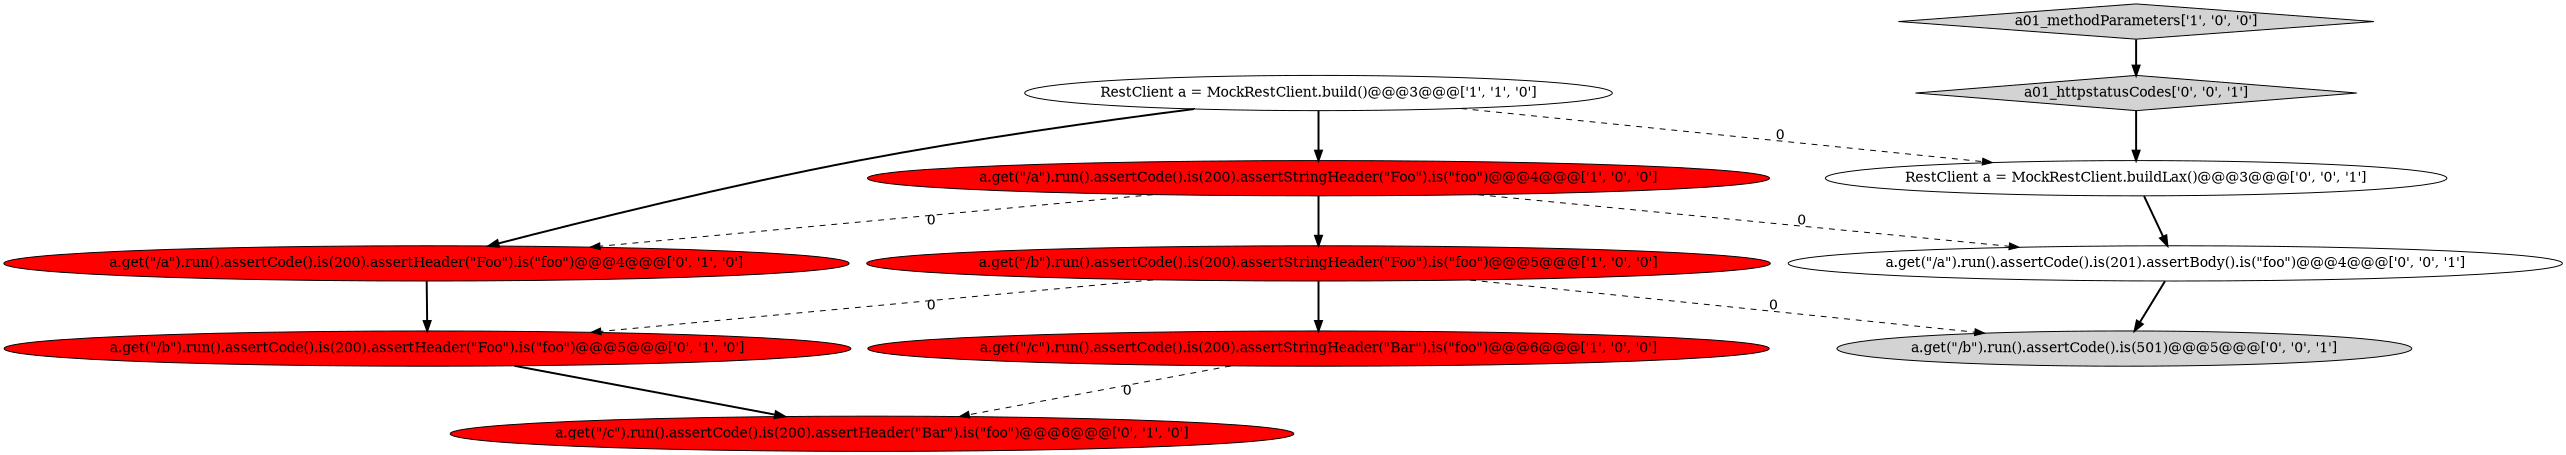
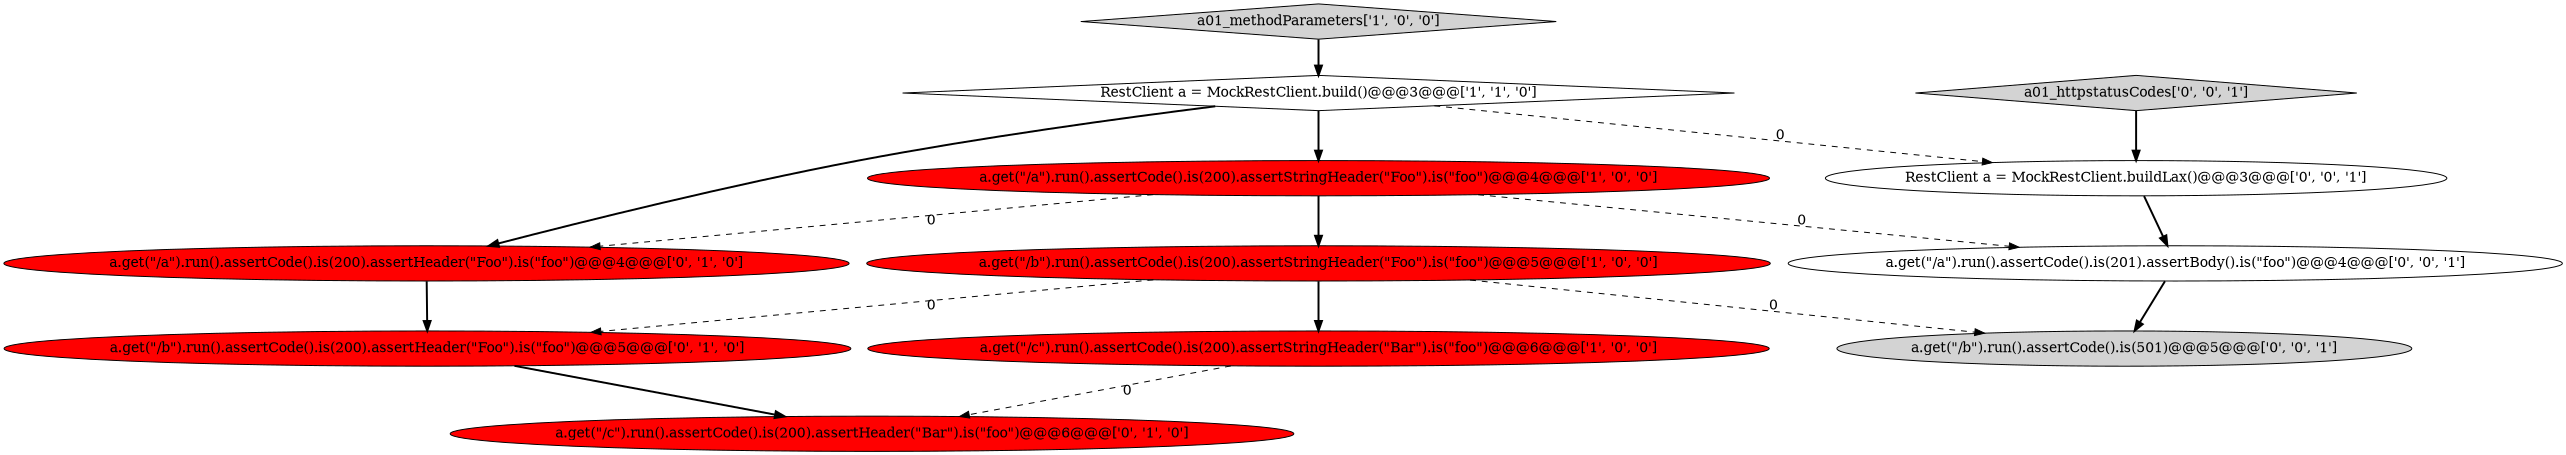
edge "a01_methodParameters['1', '0', '0']" -> "a01_httpstatusCodes['0', '0', '1']": now "a01_methodParameters['1', '0', '0']" -> "RestClient a = MockRestClient.build()@@@3@@@['1', '1', '0']"
node "RestClient a = MockRestClient.build()@@@3@@@['1', '1', '0']": shape ellipse -> diamond
